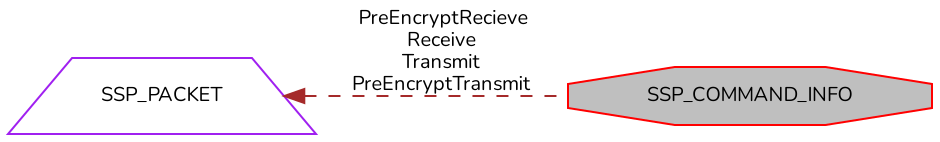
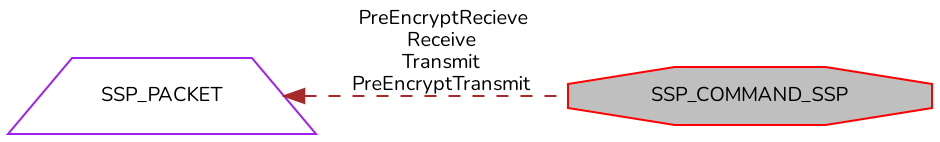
node "SSP_COMMAND_INFO": label "SSP_COMMAND_INFO" -> "SSP_COMMAND_SSP"
